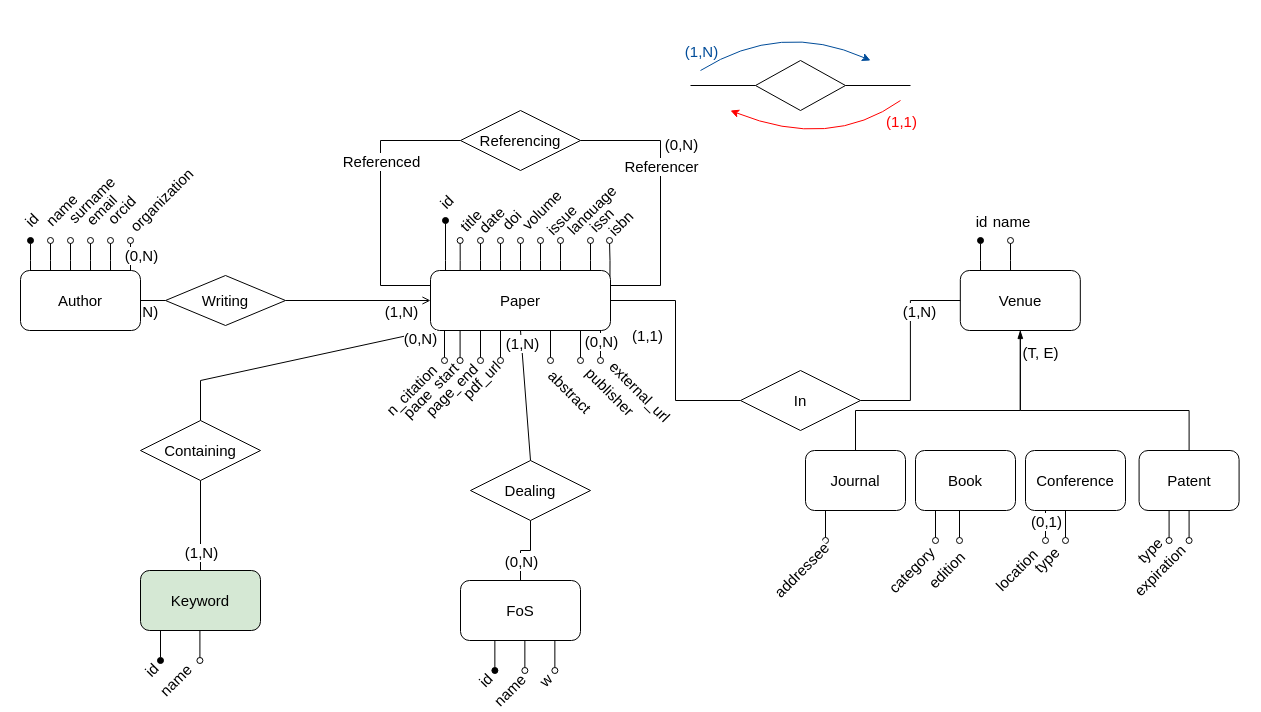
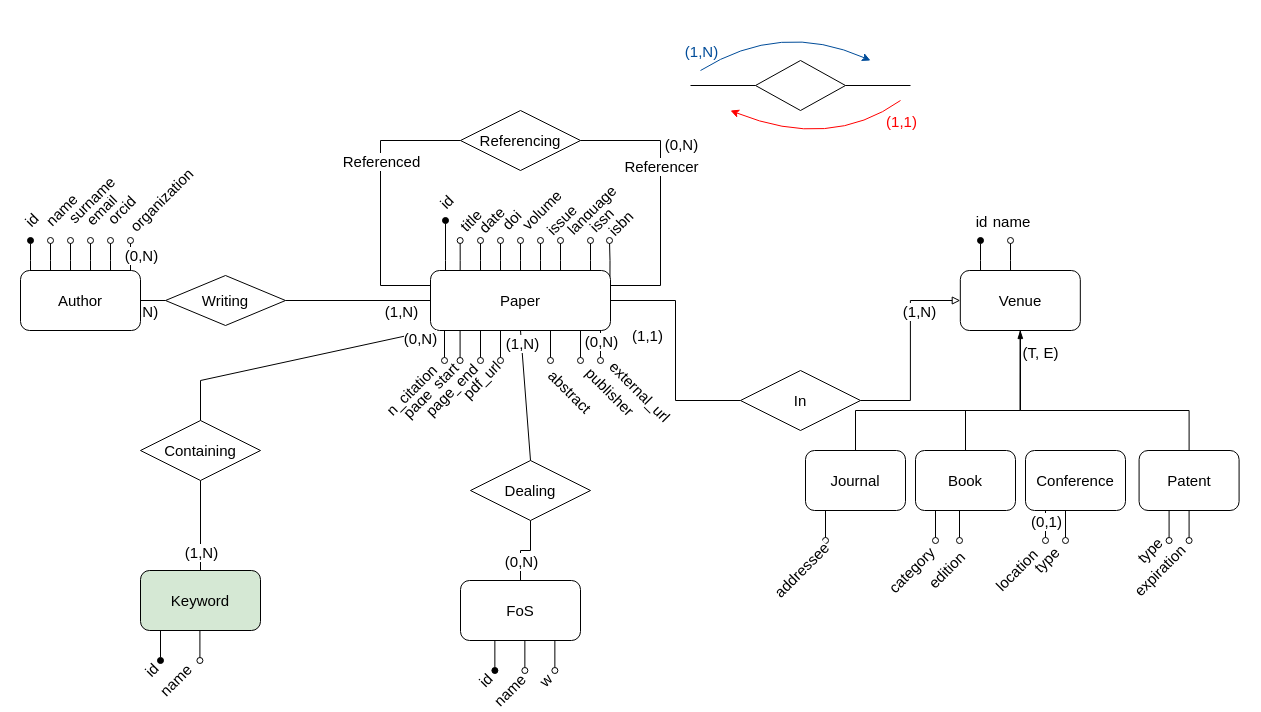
edge "Writing" -> "Paper": arrowhead open -> none
edge "Venue" -- "In": arrowhead none -> block
edge "Venue" -- "Book": added
